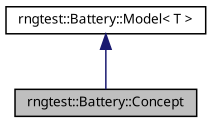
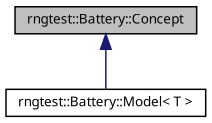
edge "rngtest::Battery::Concept" -> "rngtest::Battery::Model< T >": reversed
